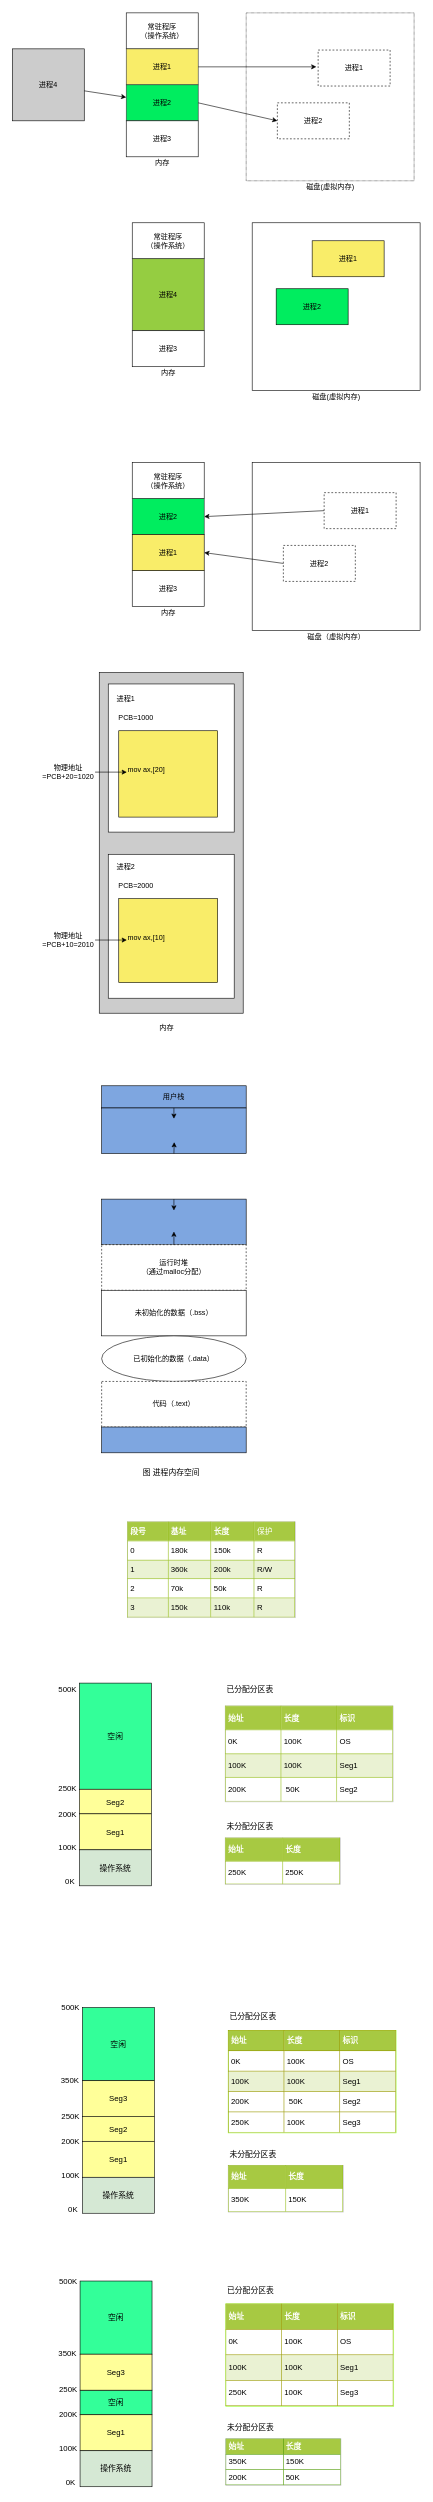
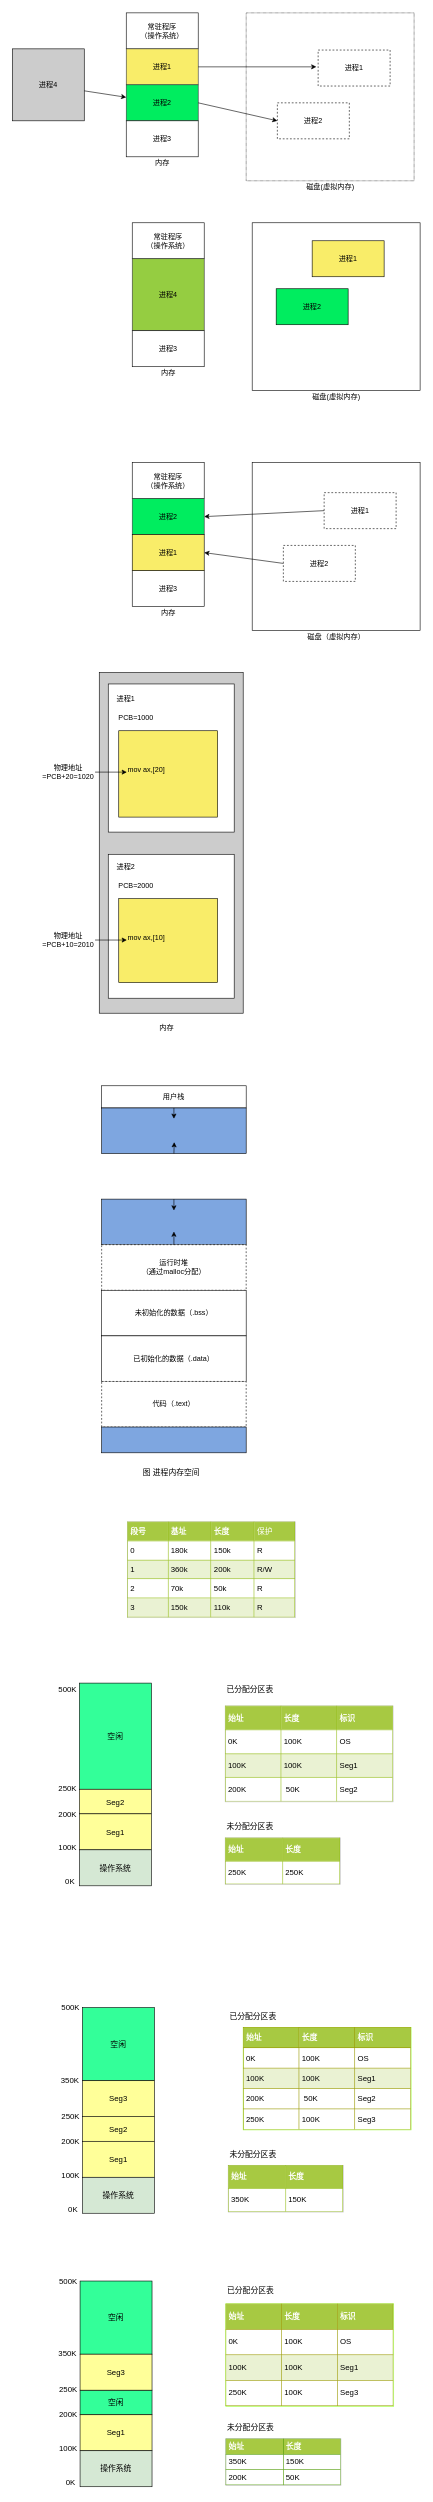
node "用户栈": fillcolor #7ea6e0 -> #ffffff
node "已初始化的数据（.data）": shape ellipse -> rectangle
node "始址长度标识 0K 100K OS 100K 100K Seg1 200K 50K Seg2 250K 100K Seg3": moved (312, 2082) -> (327, 2079)
